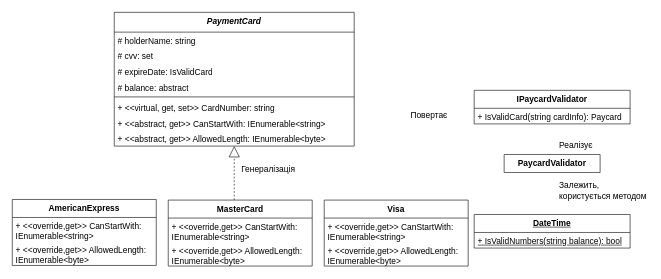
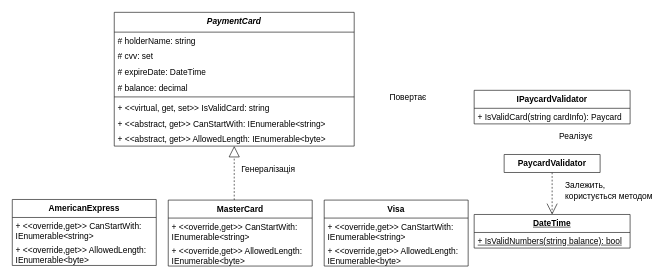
node "# expireDate: IsValidCard": label "# expireDate: IsValidCard" -> "# expireDate: DateTime"
node "# balance: abstract": label "# balance: abstract" -> "# balance: decimal"
node "+ <<virtual, get, set>> CardNumber: string": label "+ <<virtual, get, set>> CardNumber: string" -> "+ <<virtual, get, set>> IsValidCard: string"
node "Повертає": moved (429, 116) -> (408, 98)
node "Реалізує": moved (576, 146) -> (576, 137)
node "Залежить,користується методом": moved (603, 191) -> (609, 191)
edge "PaycardValidator" -> "DateTime": added
